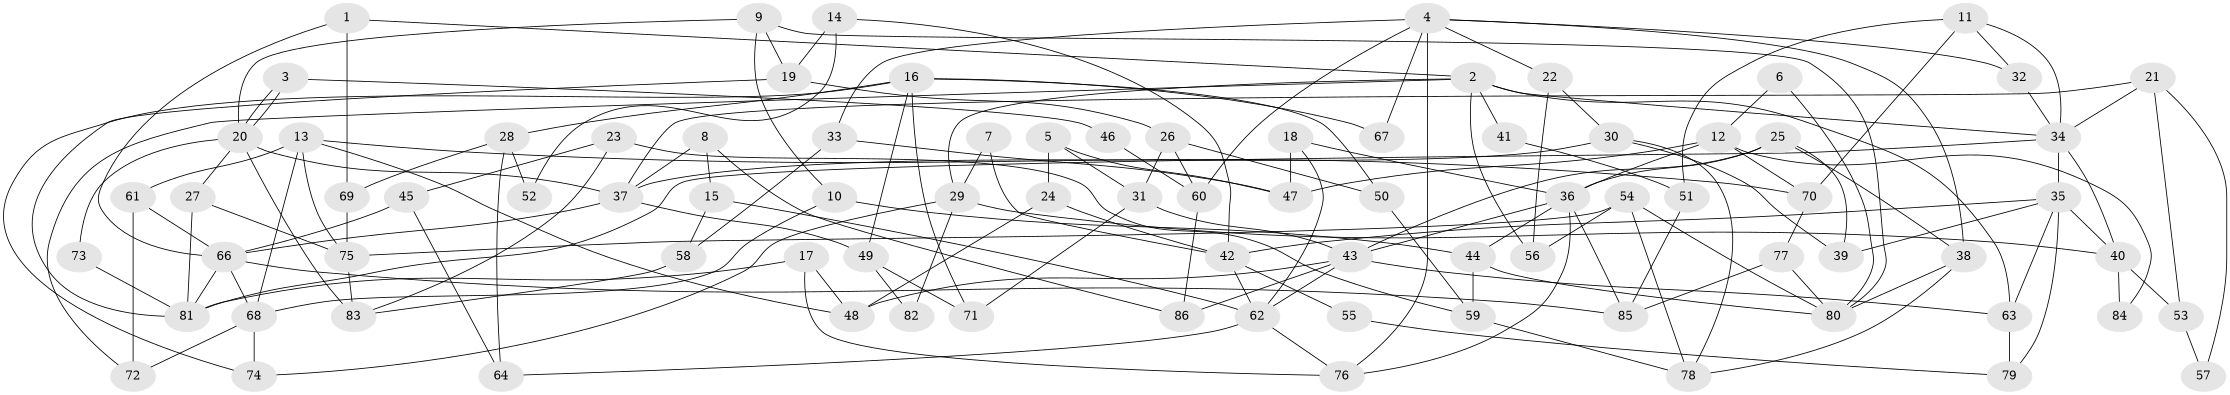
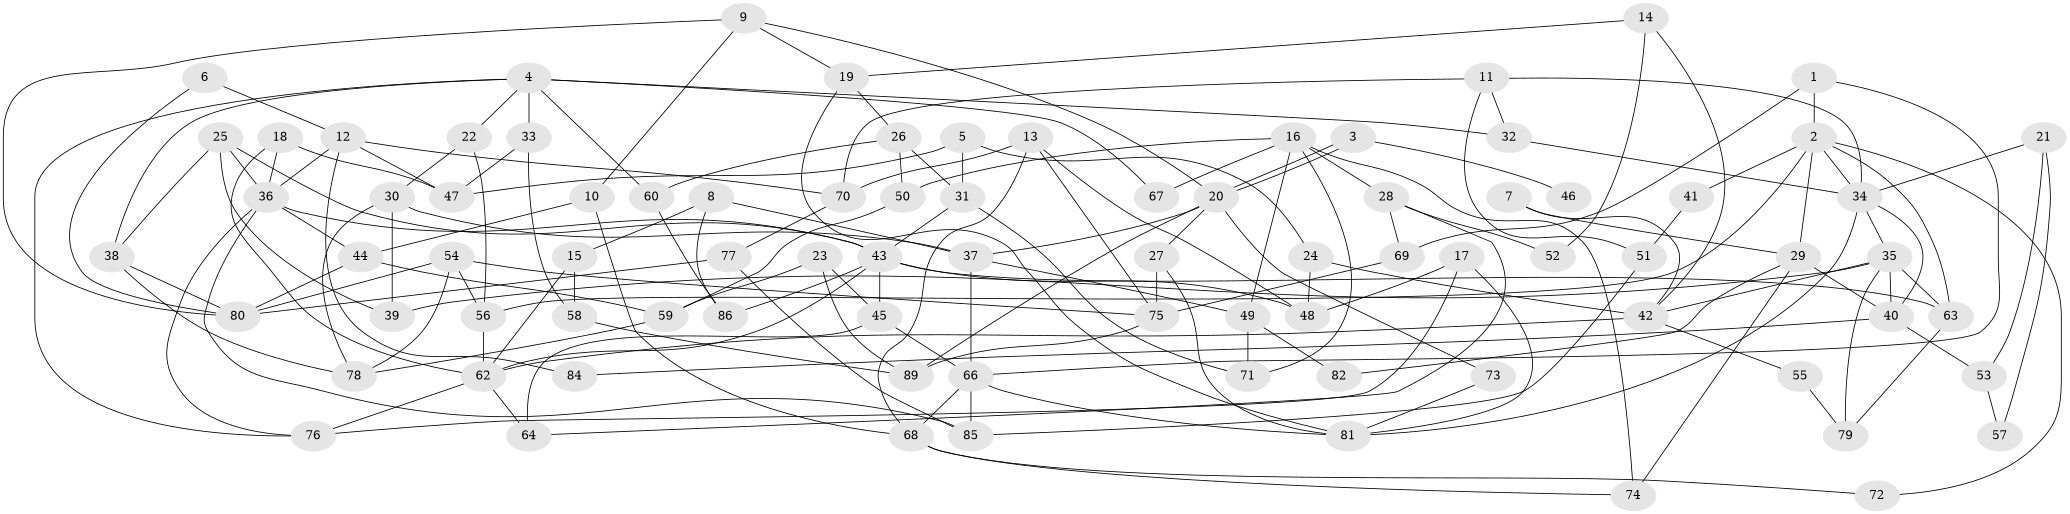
edge "21" -- "37": removed
edge "46" -- "60": removed
node "61": removed
edge "43" -- "45": added
node "83": label "83" -> "89"
edge "56" -- "62": added
